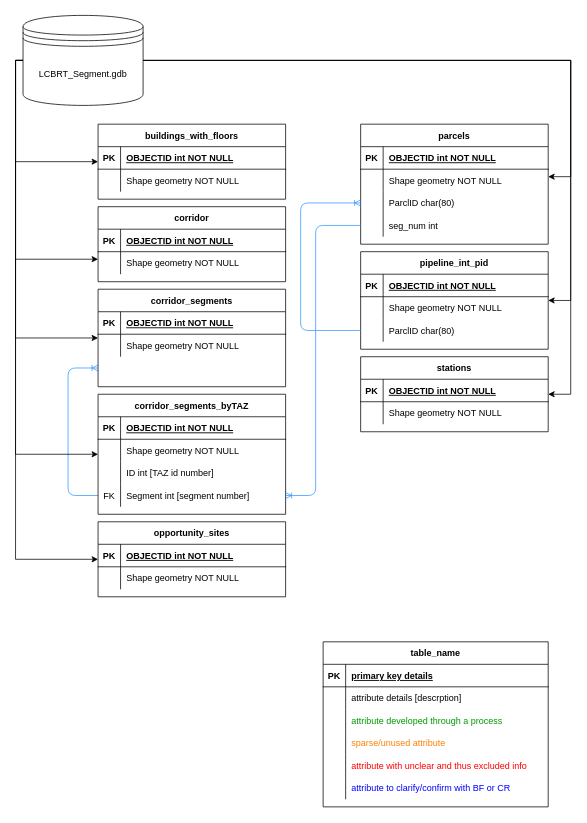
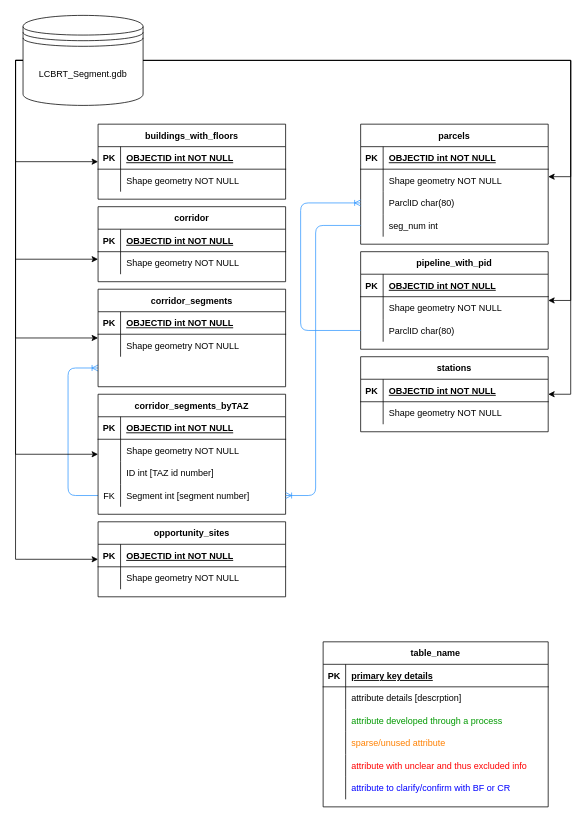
node "pipeline_int_pid": label "pipeline_int_pid" -> "pipeline_with_pid"
